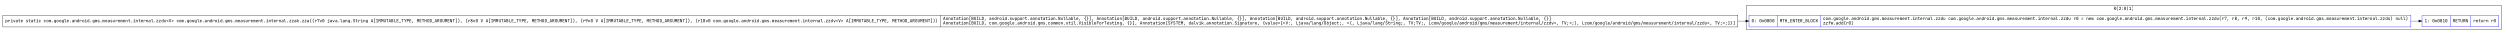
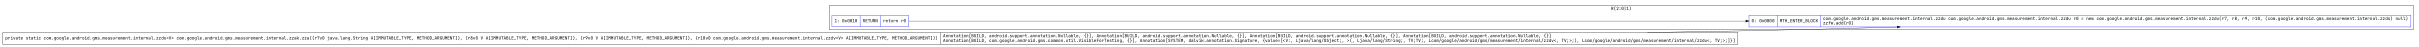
edge "0: 0x0000" -> "1: 0x0010": reversed
